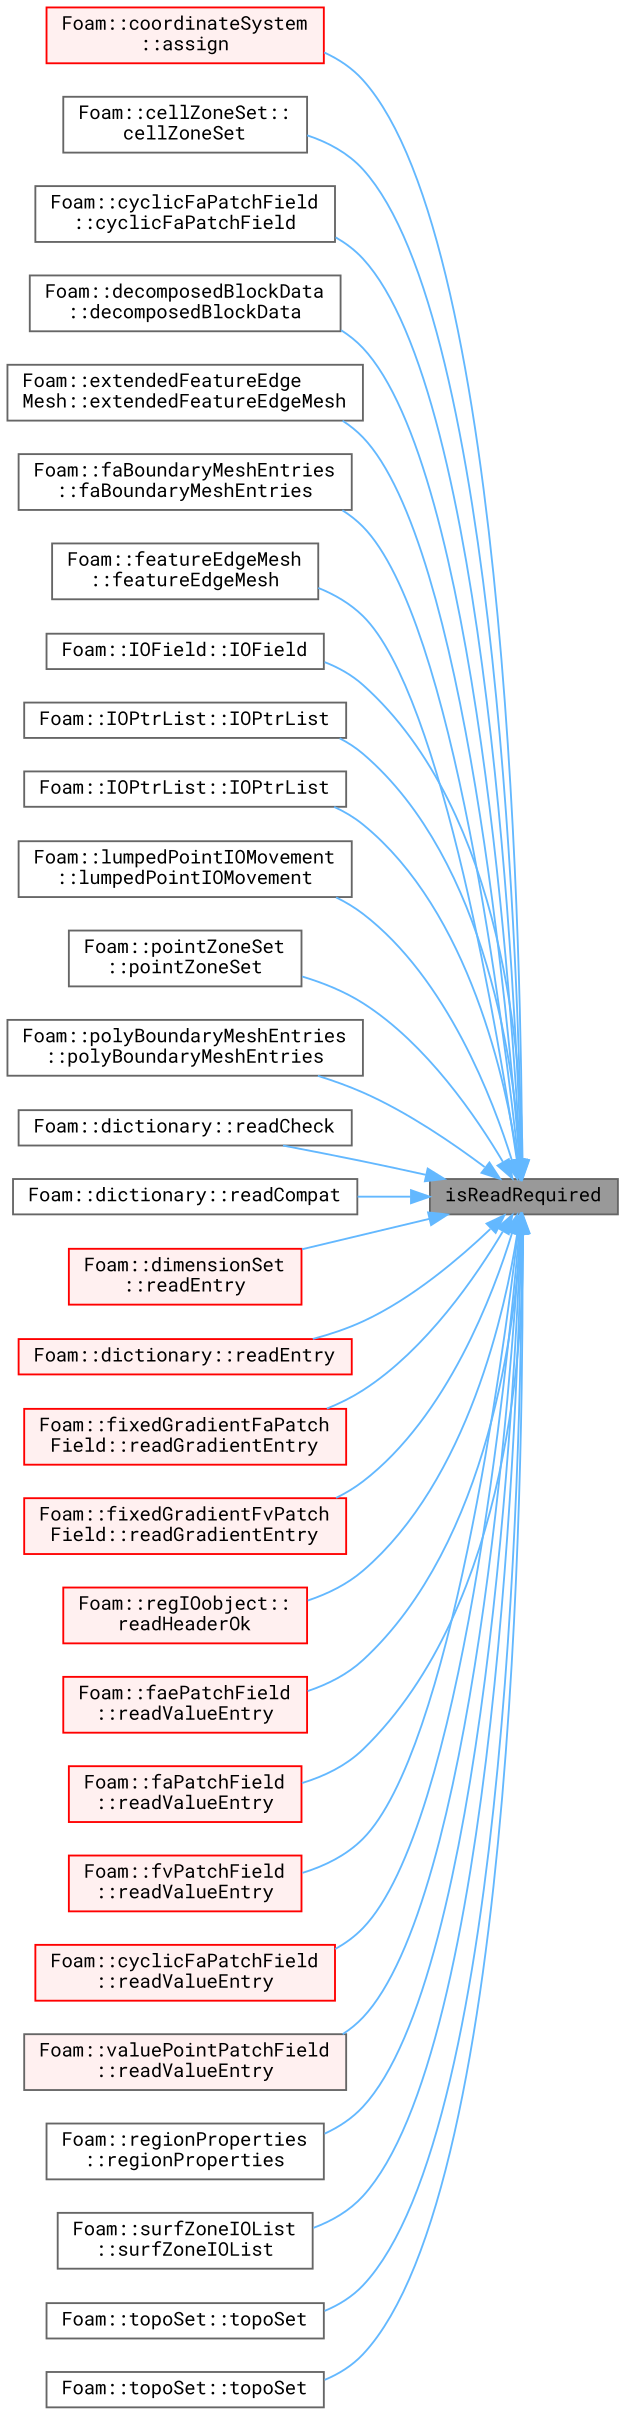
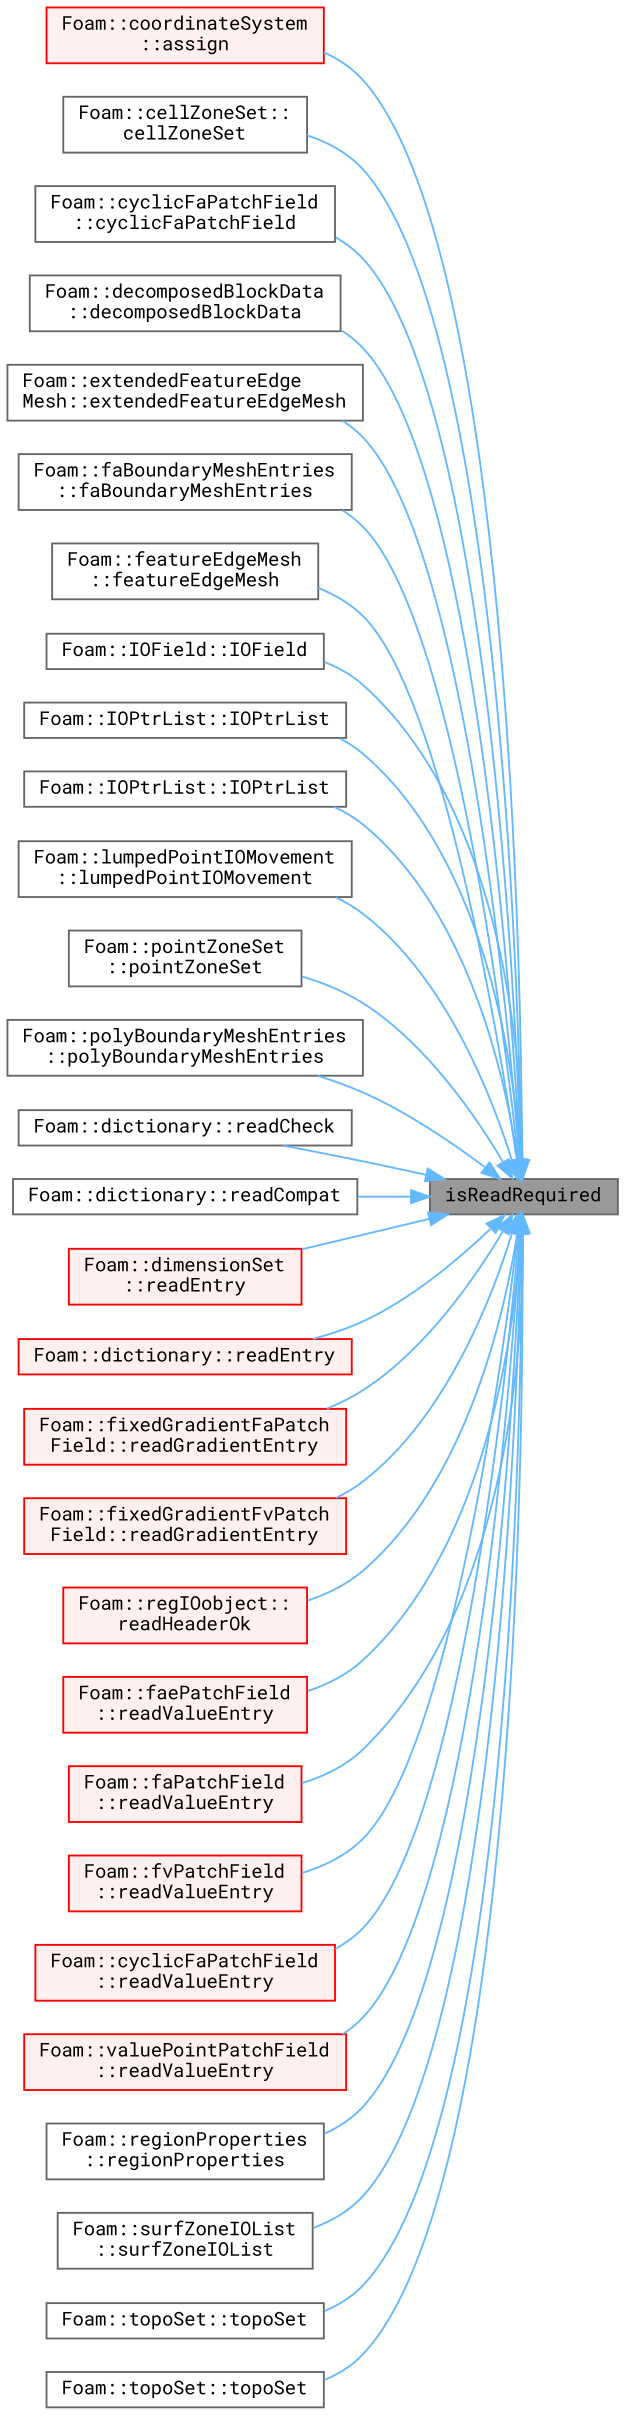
node "Foam::valuePointPatchField ::readValueEntry": color grey40 -> red
